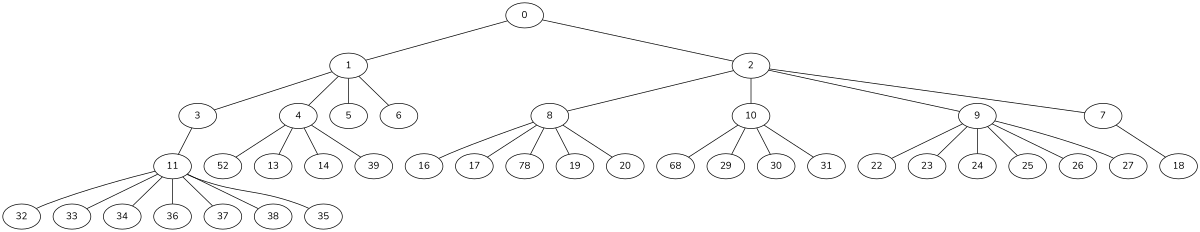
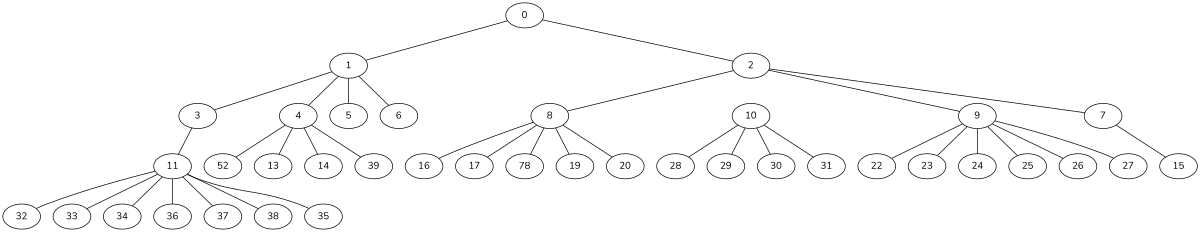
edge "2" -- "10": removed
node "68": label "68" -> "28"
node "18": label "18" -> "15"
